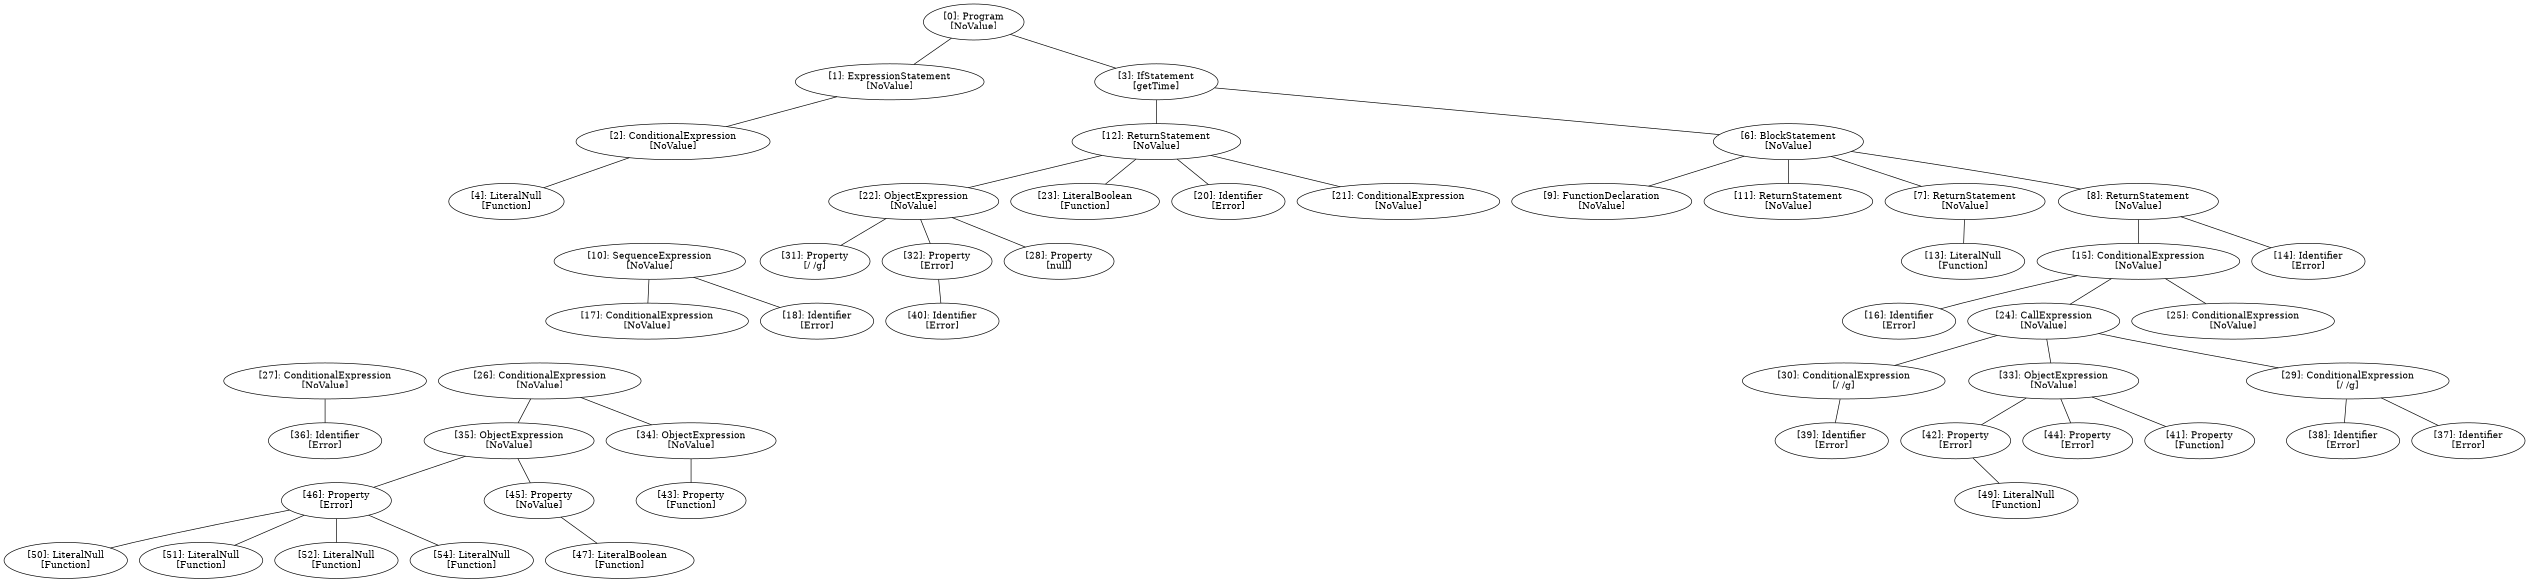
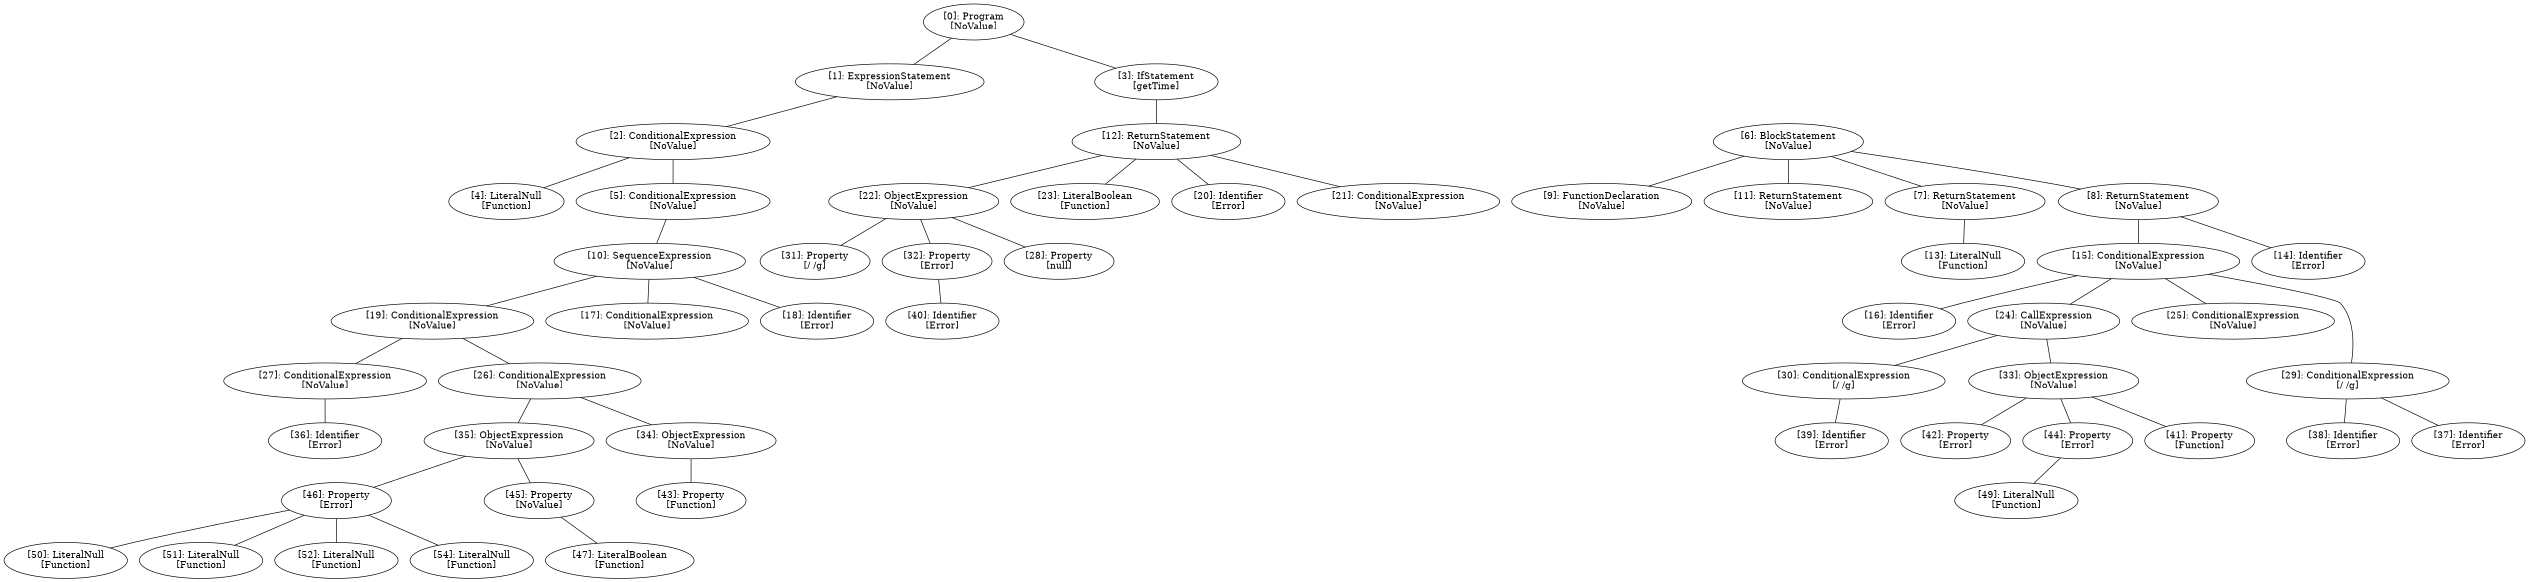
edge "[3]: IfStatement [getTime]" -- "[6]: BlockStatement [NoValue]": removed
node "[5]: ConditionalExpression [NoValue]": added
node "[19]: ConditionalExpression [NoValue]": added
edge "[24]: CallExpression [NoValue]" -- "[29]: ConditionalExpression [/ /g]": now "[15]: ConditionalExpression [NoValue]" -- "[29]: ConditionalExpression [/ /g]"
edge "[42]: Property [Error]" -- "[49]: LiteralNull [Function]": now "[44]: Property [Error]" -- "[49]: LiteralNull [Function]"
